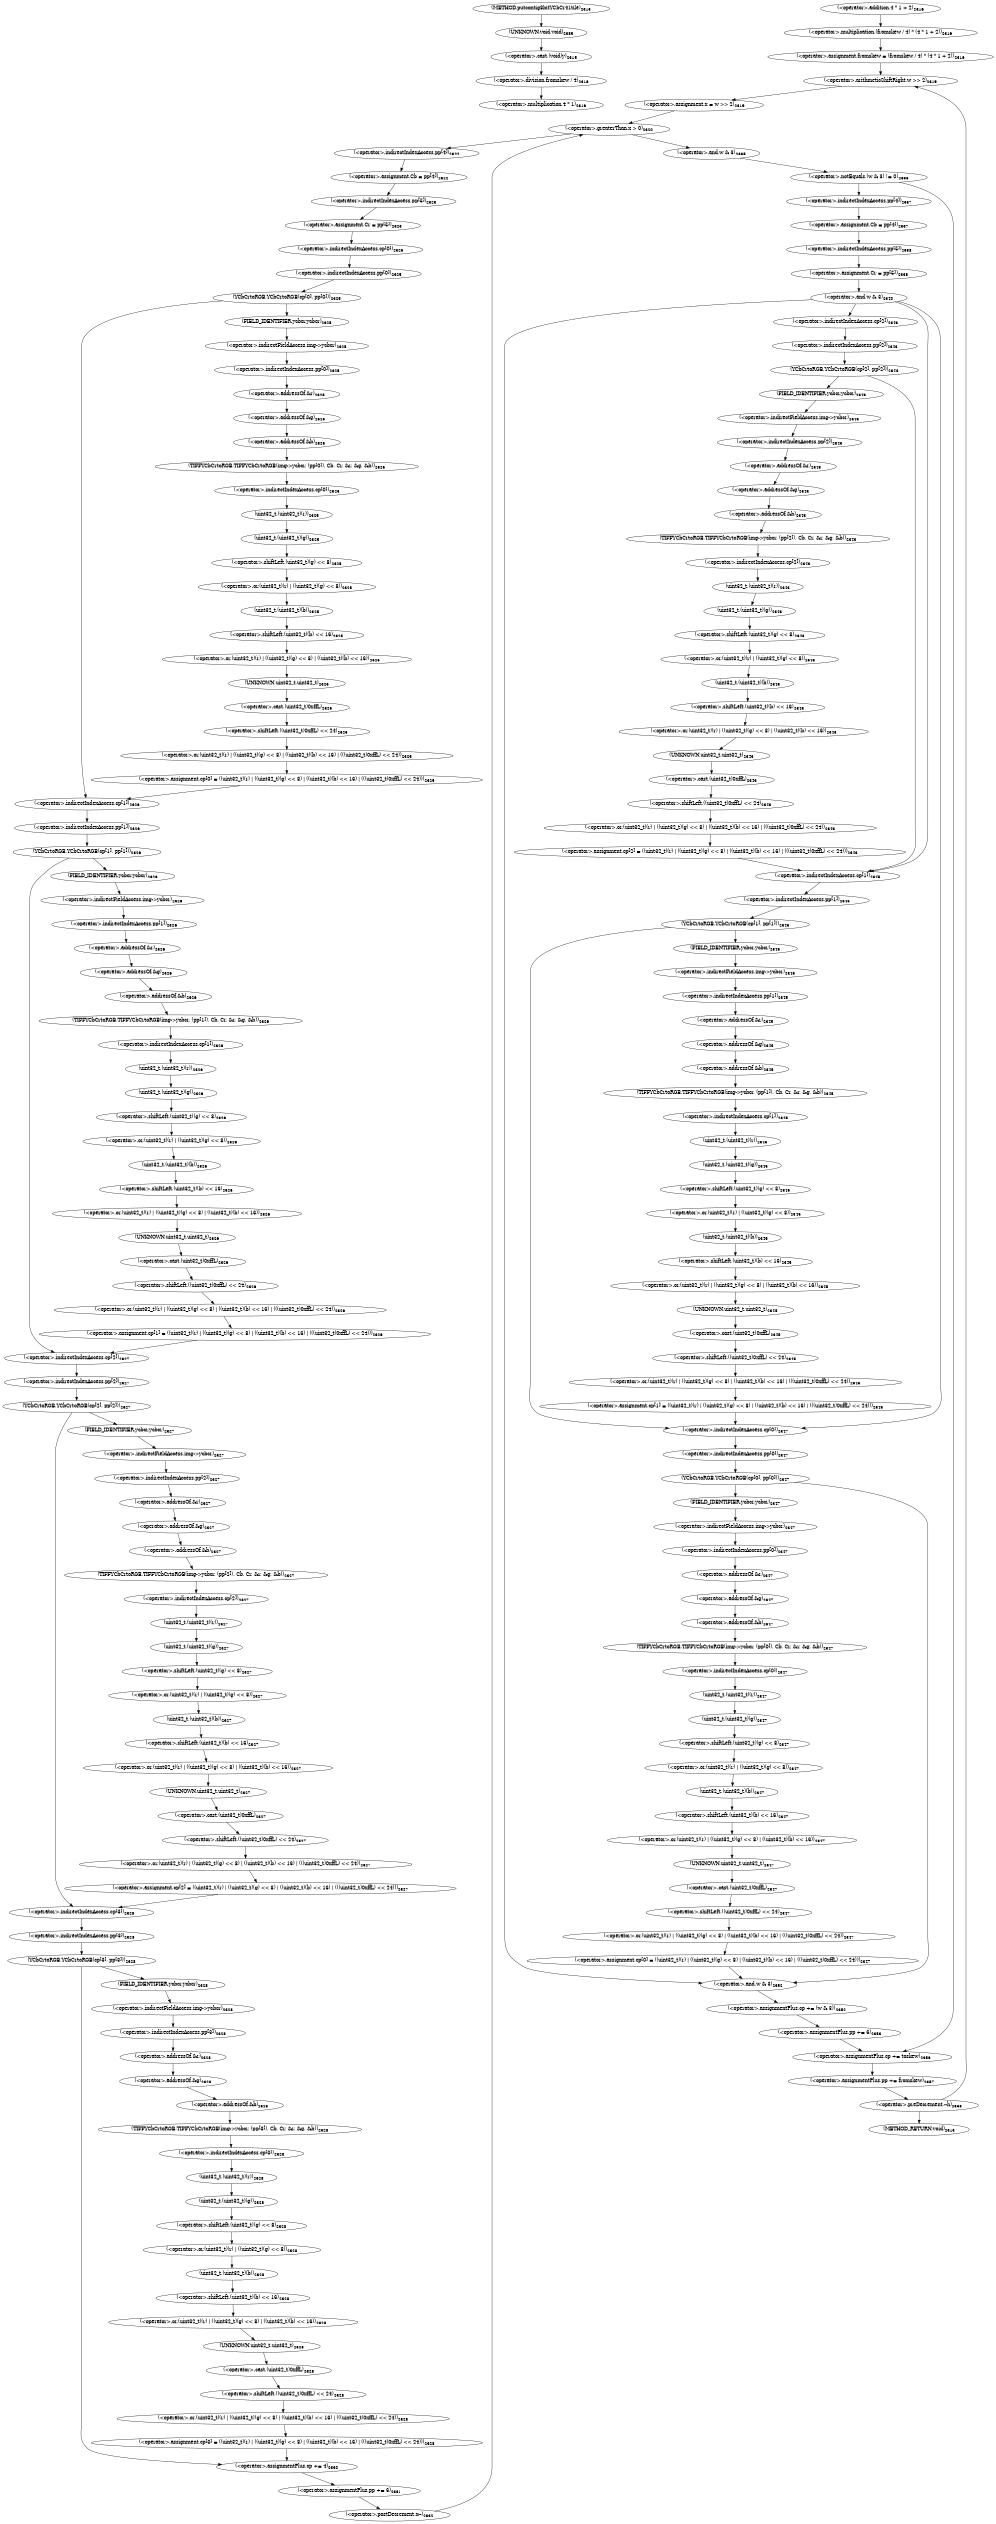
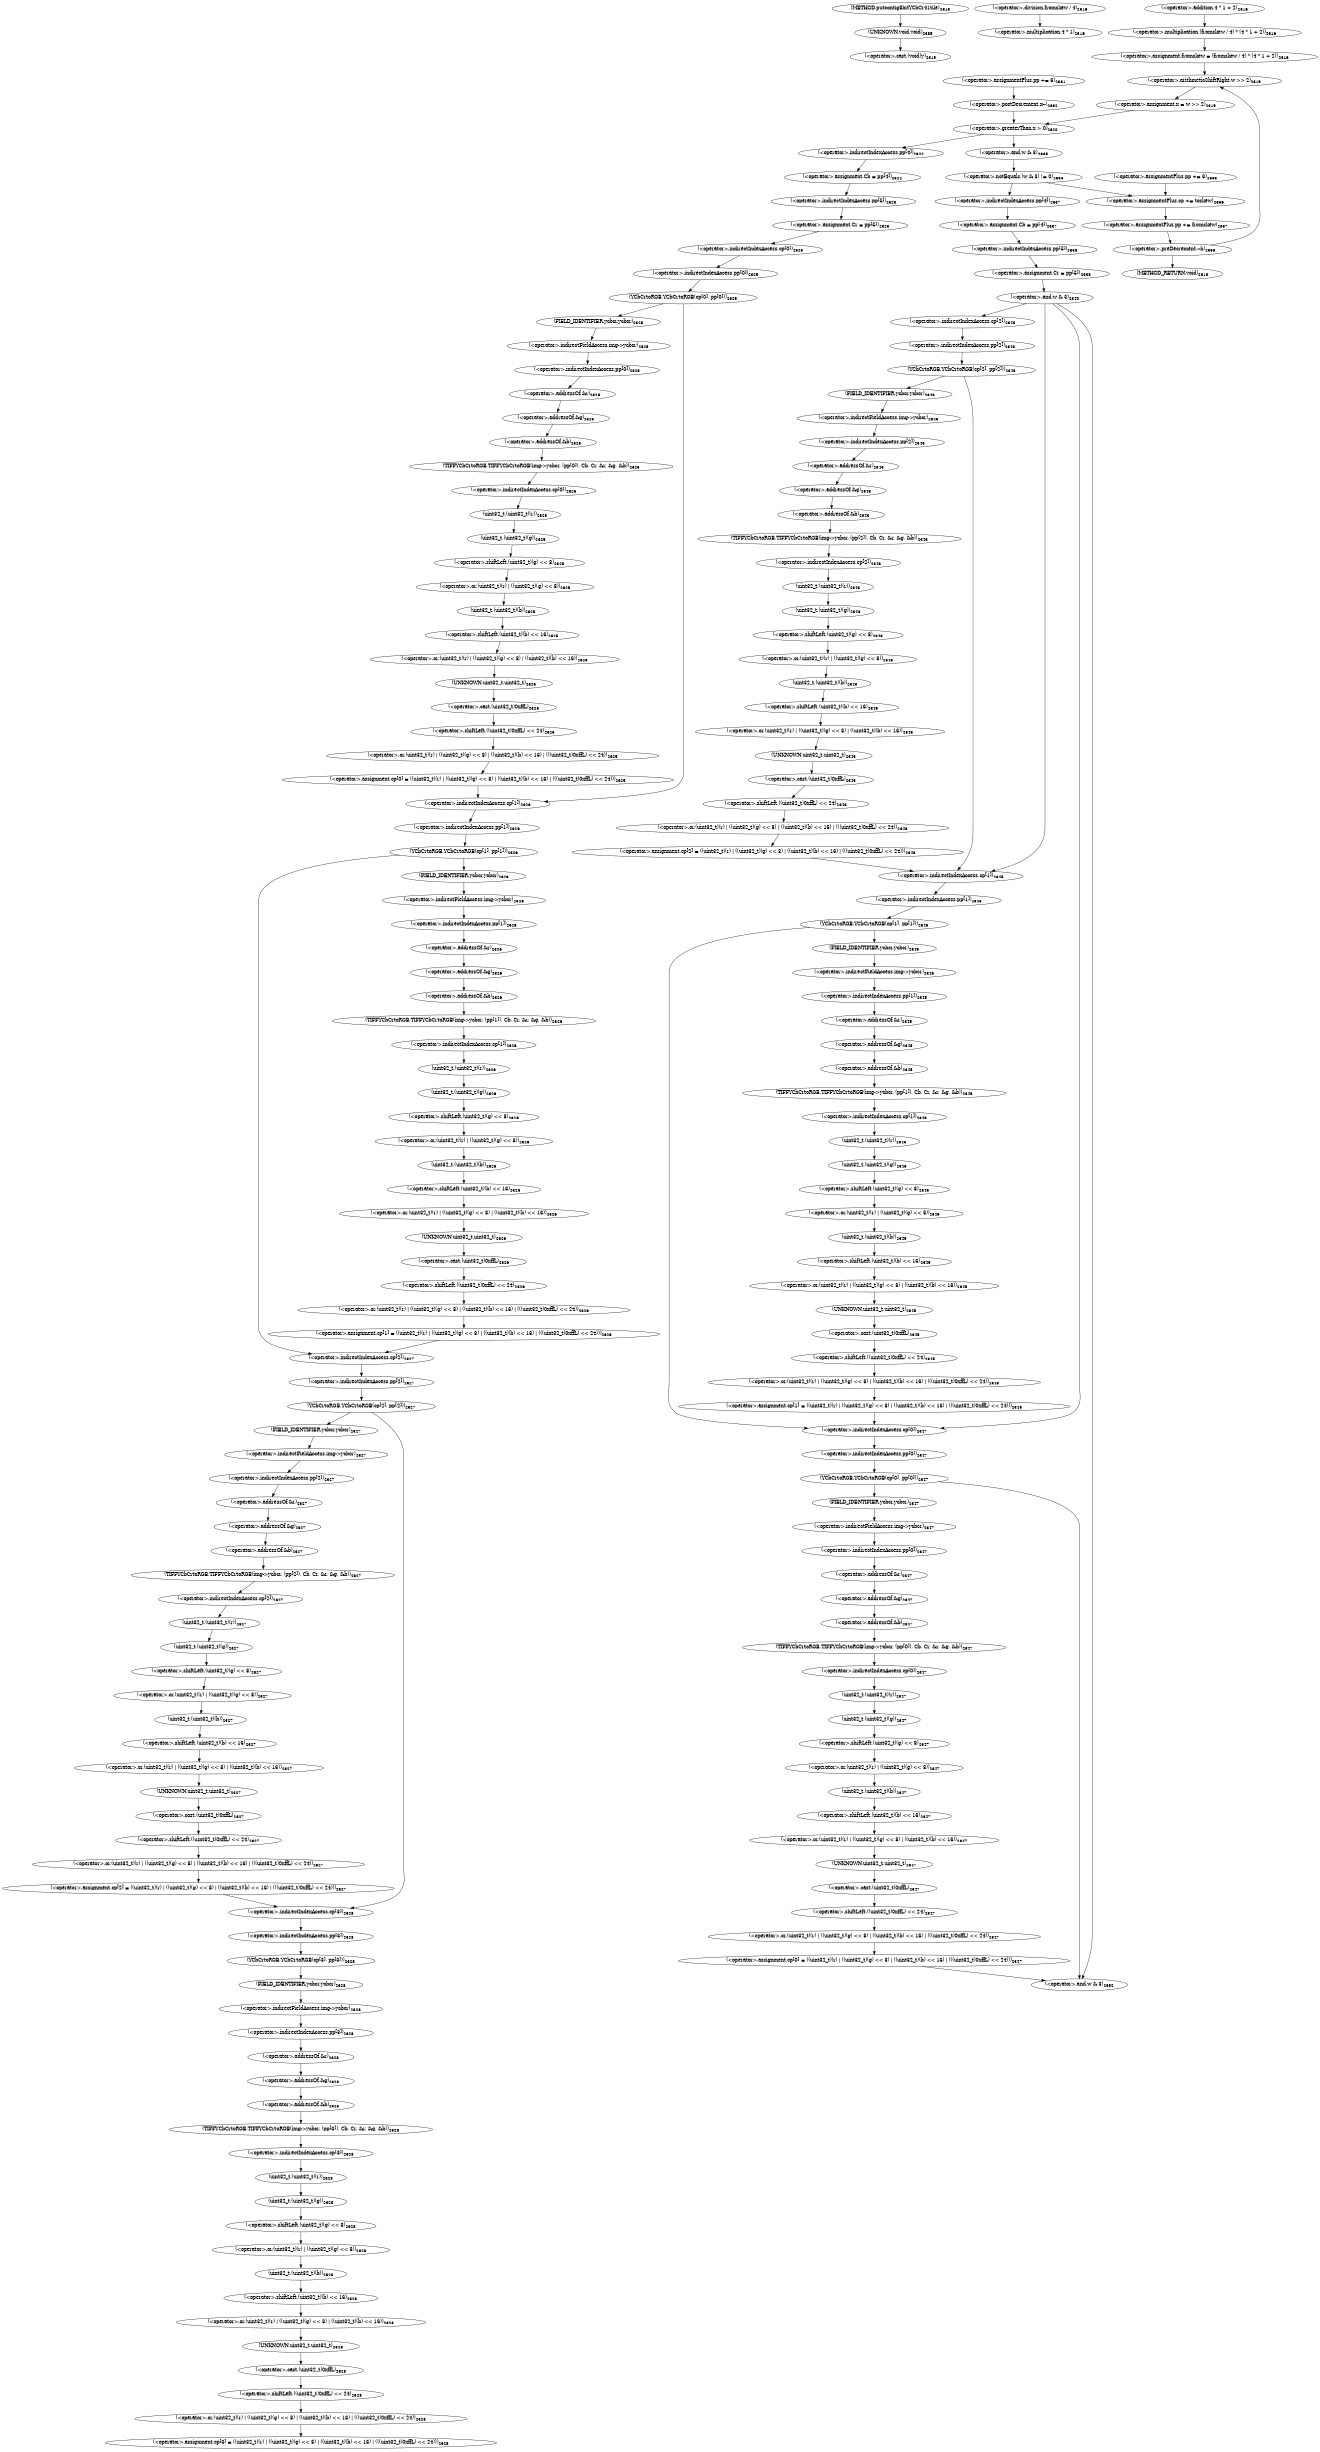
edge "(<operator>.cast,(void)y)" -> "(<operator>.division,fromskew / 4)": removed
node "(<operator>.assignmentPlus,cp += (w & 3))": removed
node "(<operator>.assignmentPlus,cp += 4)": removed
